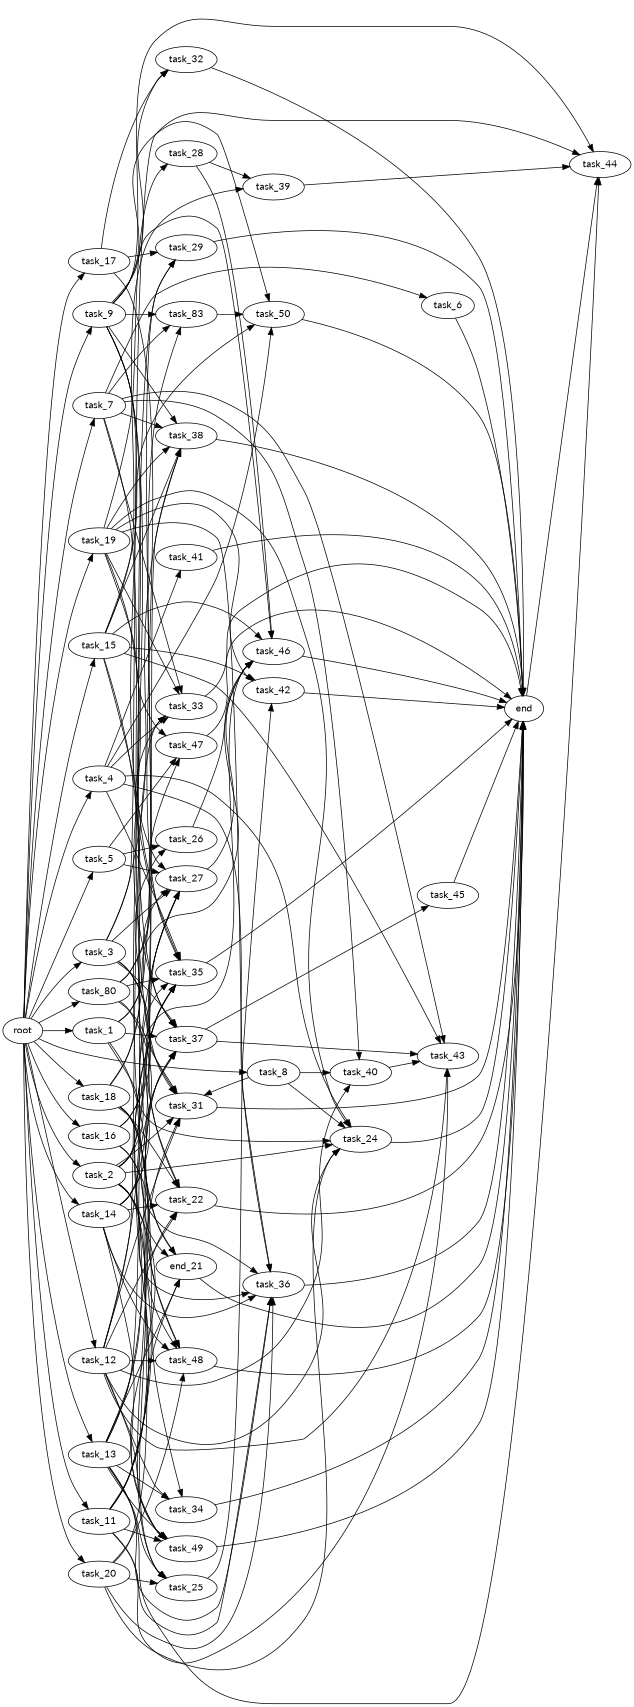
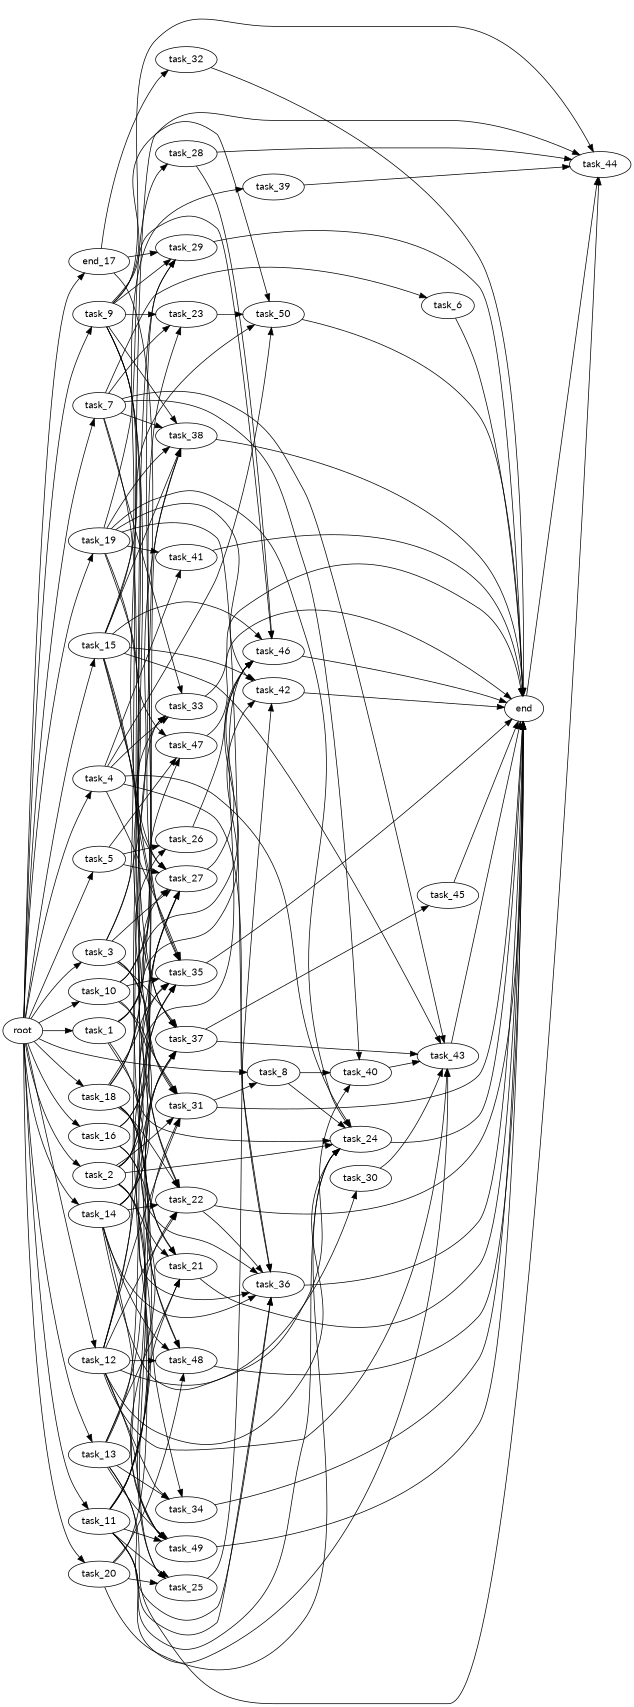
edge "task_28" -> "task_39": now "task_28" -> "task_44"
edge "task_9" -> "task_32": now "task_9" -> "task_29"
node "task_17": label "task_17" -> "end_17"
node "task_83": label "task_83" -> "task_23"
edge "task_19" -> "task_33": now "task_19" -> "task_41"
edge "task_15" -> "task_27": added
edge "task_43" -> "end": added
node "task_80": label "task_80" -> "task_10"
edge "task_1" -> "task_37": now "task_1" -> "task_42"
edge "task_8" -> "task_31": reversed
node "task_30": added
edge "task_13" -> "task_35": now "task_18" -> "task_35"
edge "task_2" -> "task_48": removed
node "end_21": label "end_21" -> "task_21"
edge "task_11" -> "task_24": added
edge "task_13" -> "task_25": now "task_11" -> "task_25"
edge "task_20" -> "task_36": now "task_22" -> "task_36"
